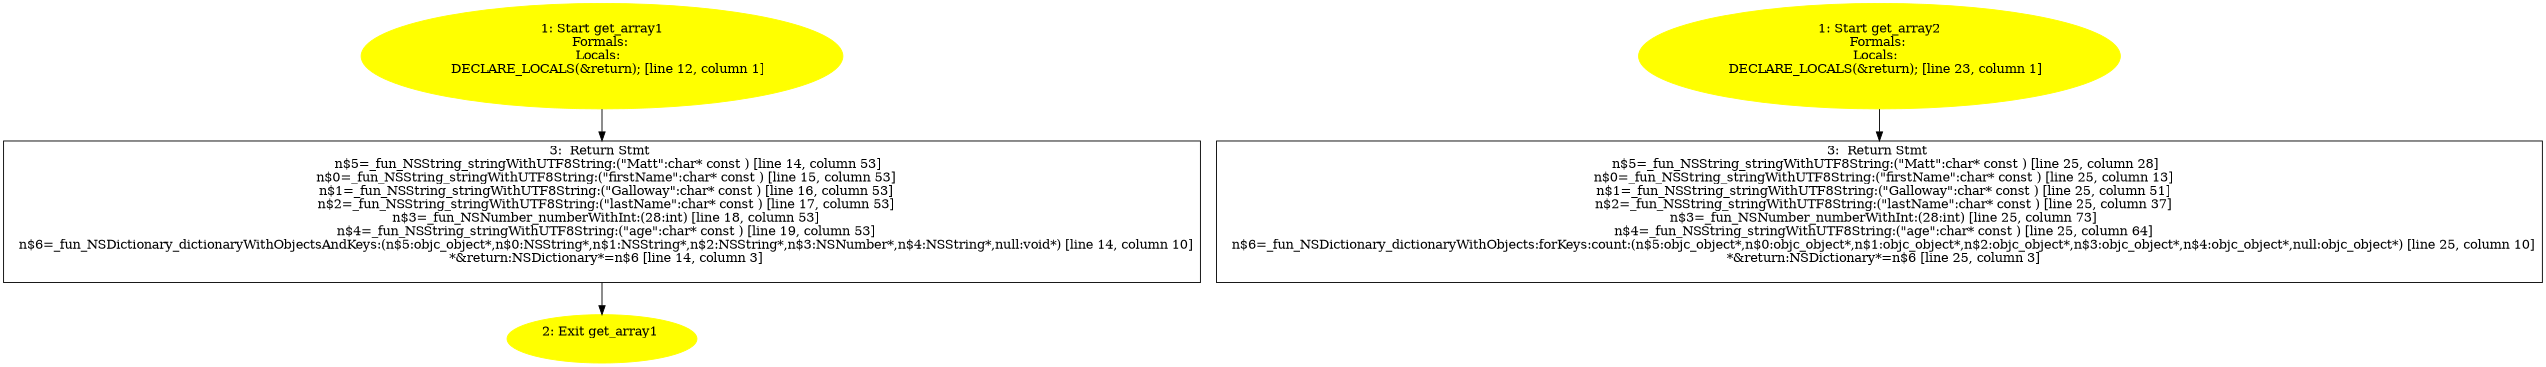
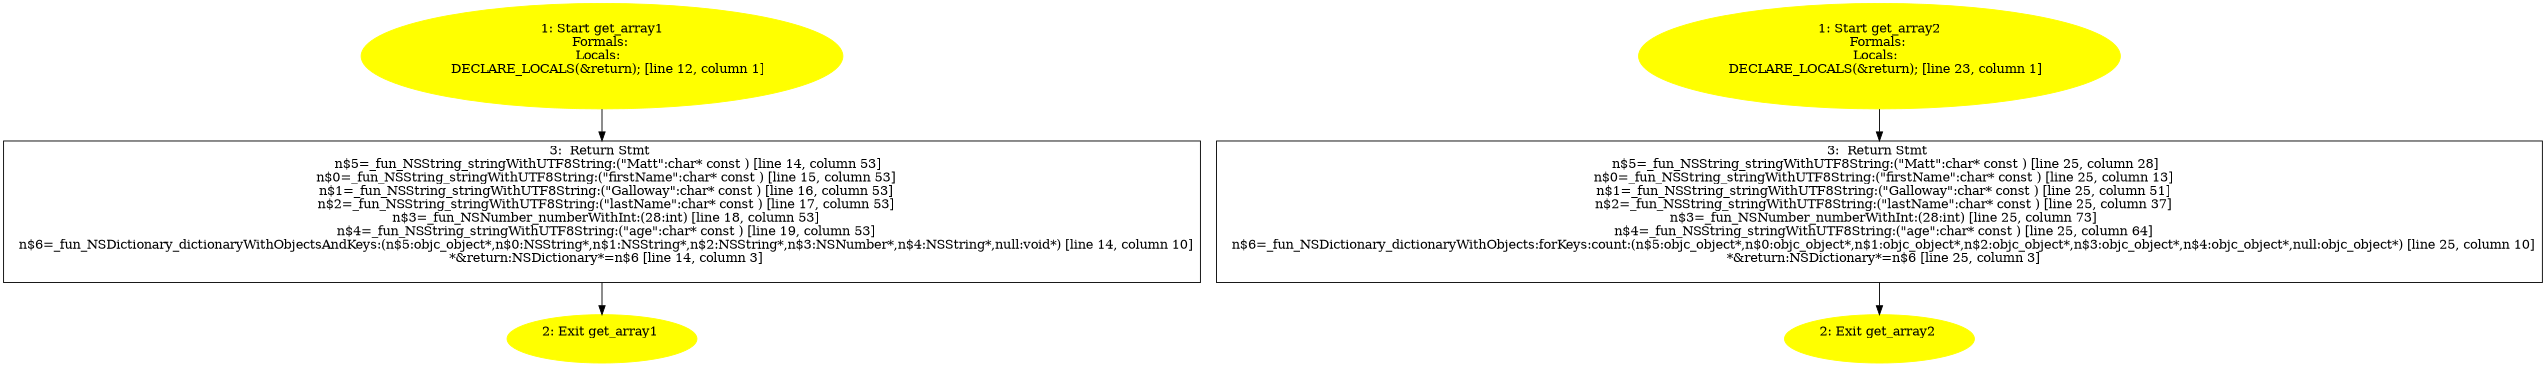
node "2: Exit get_array2": added
